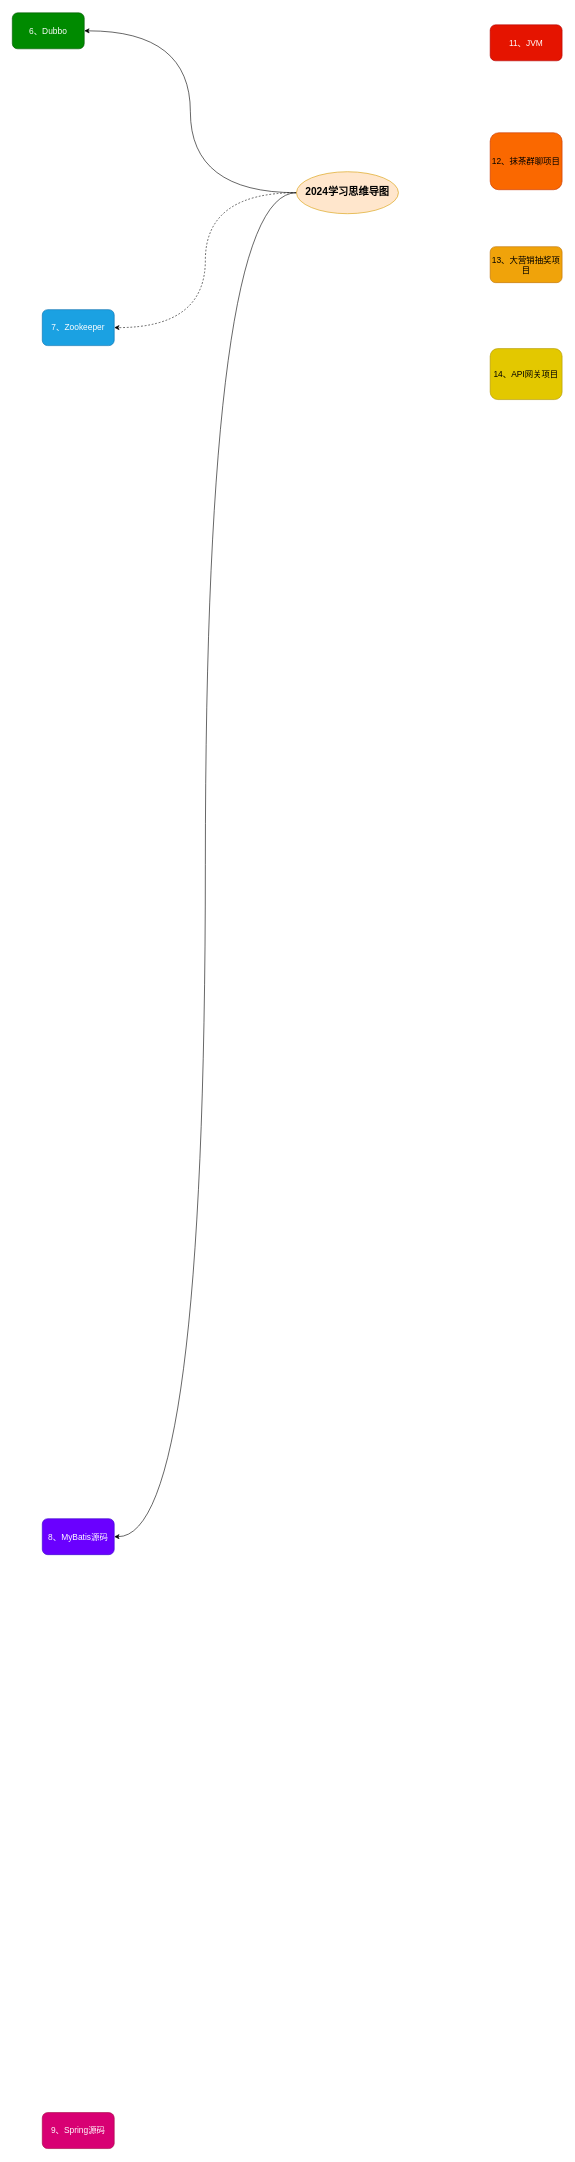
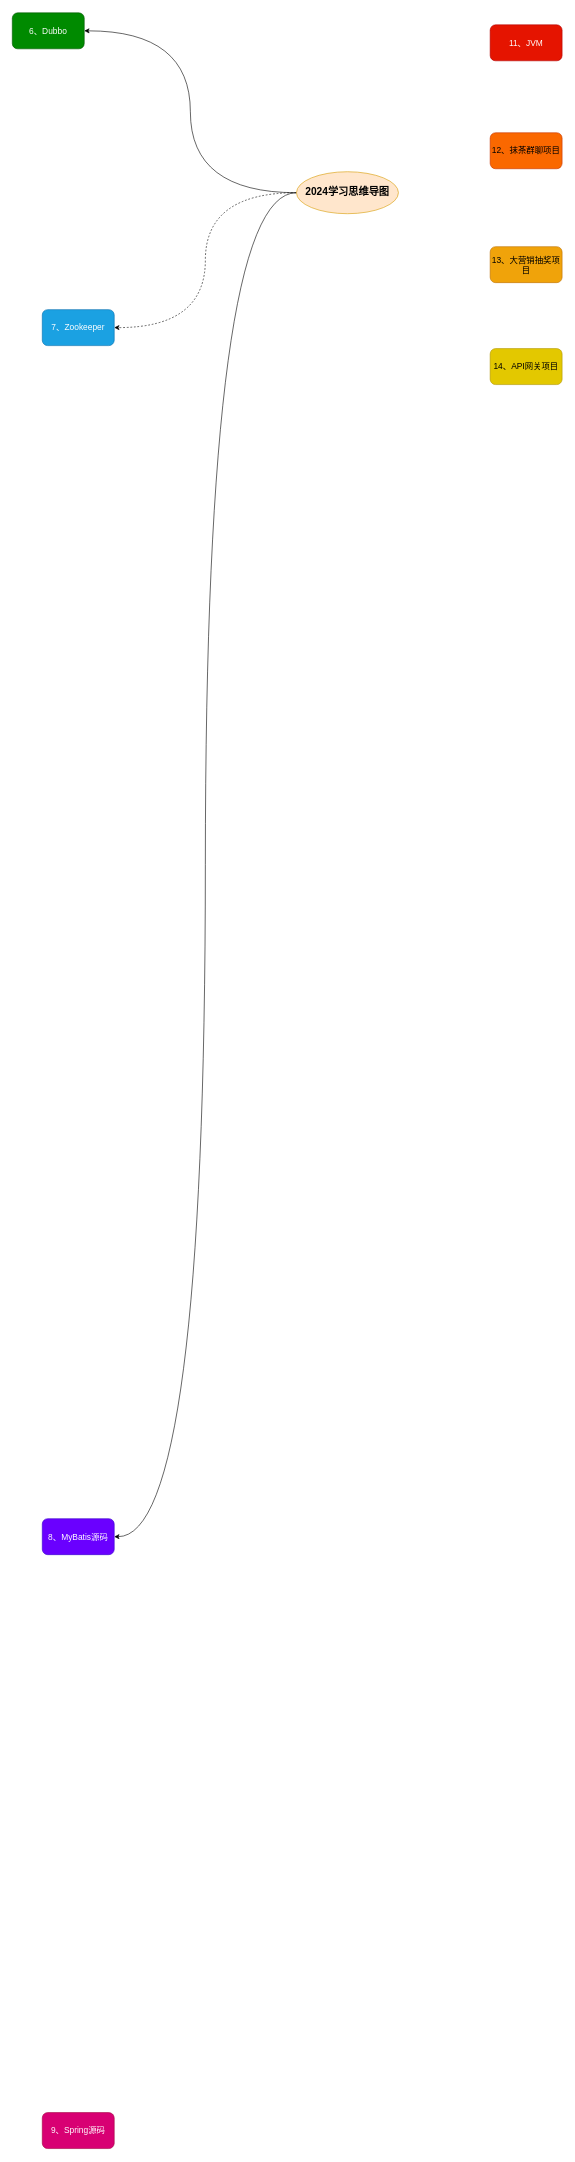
node "12、抹茶群聊项目": size 72x57 -> 72x36
node "14、API网关项目": size 72x51 -> 72x36
